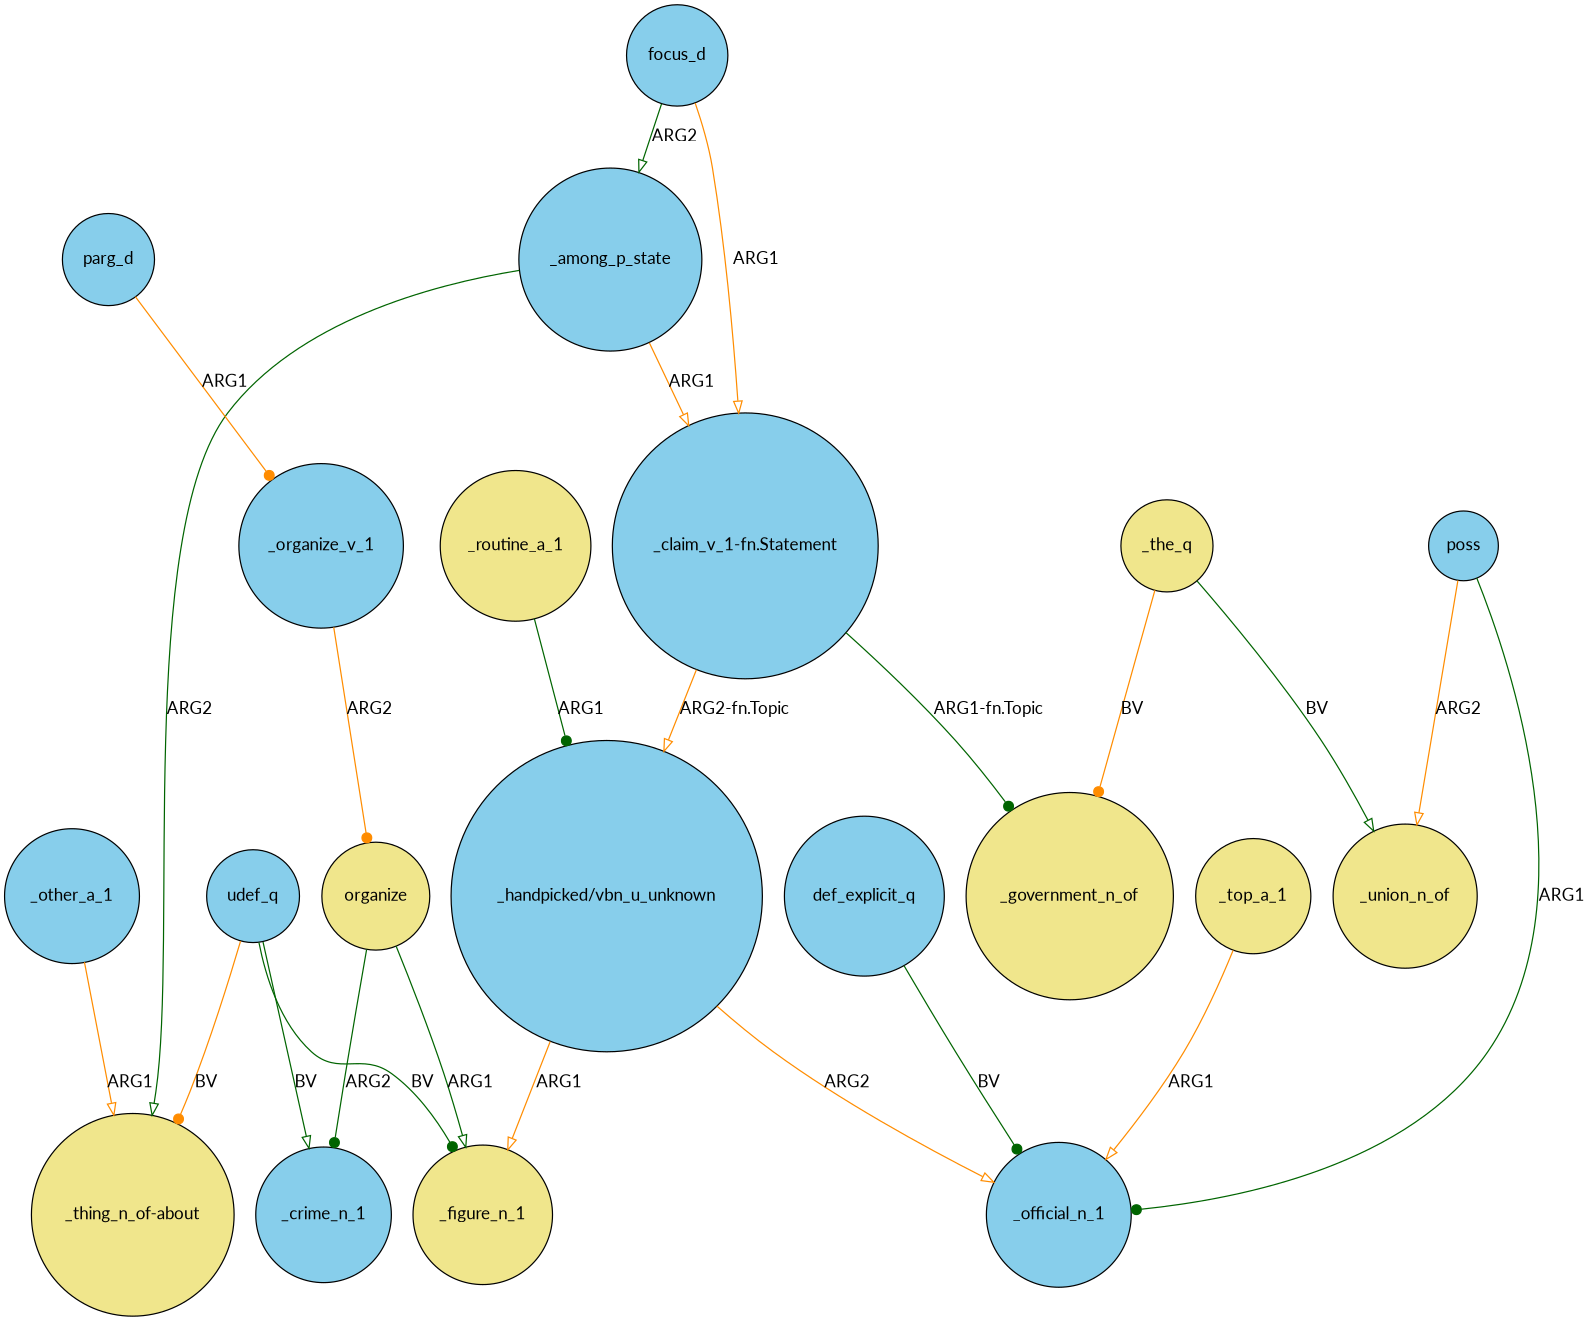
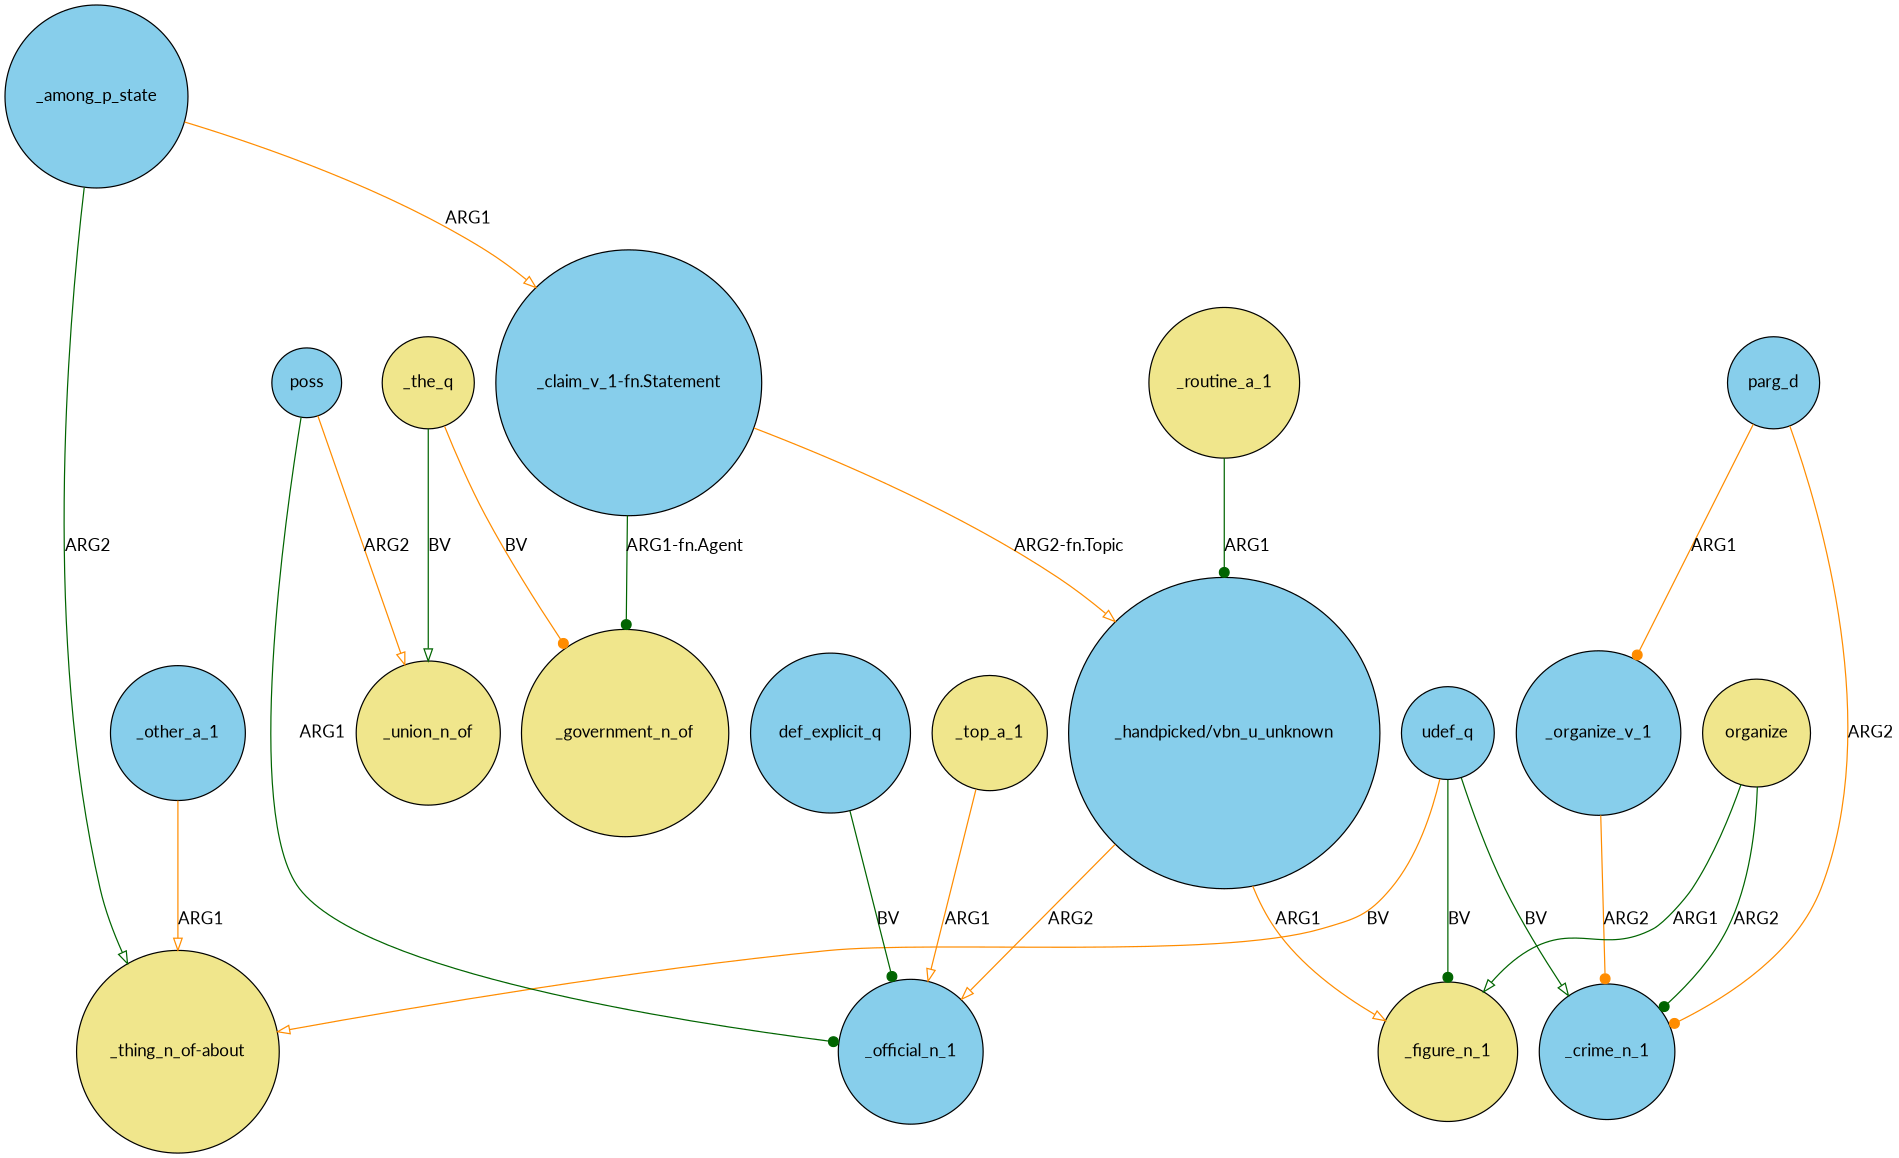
node "focus_d": removed
edge "_claim_v_1-fn.Statement" -> "_government_n_of": label "ARG1-fn.Topic" -> "ARG1-fn.Agent"
edge "_organize_v_1" -> "organize": now "_organize_v_1" -> "_crime_n_1"
edge "parg_d" -> "_crime_n_1": added, label "ARG2"
edge "udef_q" -> "_thing_n_of-about": arrowhead dot -> onormal
